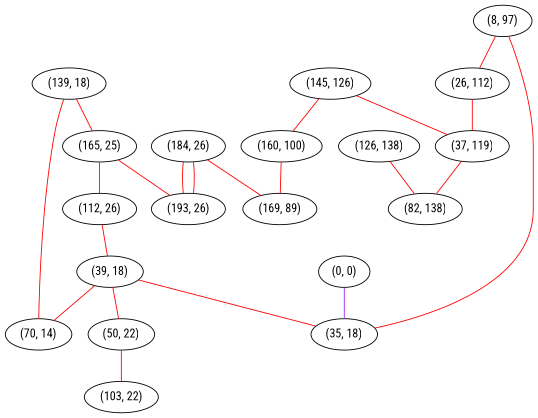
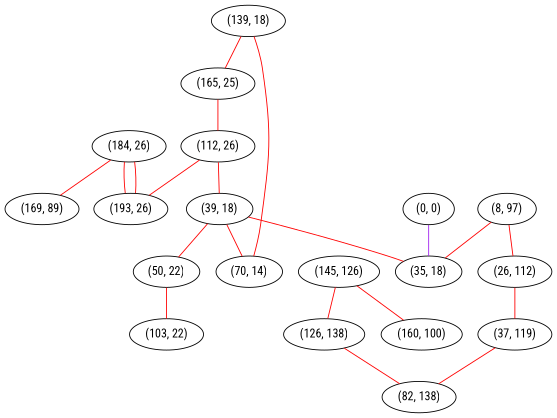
edge "(145, 126)" -- "(37, 119)": now "(145, 126)" -- "(126, 138)"
edge "(165, 25)" -- "(193, 26)": now "(112, 26)" -- "(193, 26)"
edge "(160, 100)" -- "(169, 89)": removed
